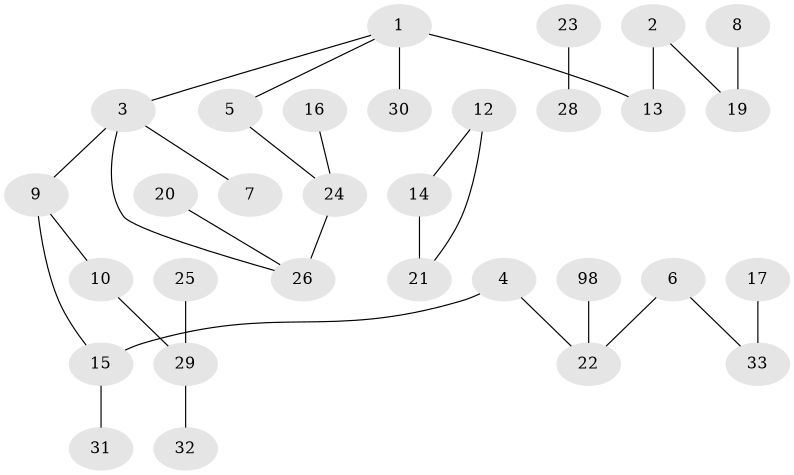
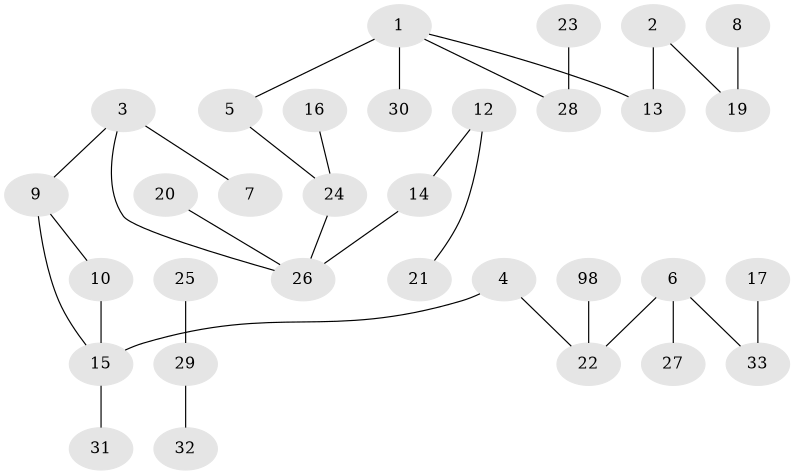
edge "1" -- "3": now "1" -- "28"
edge "14" -- "21": now "14" -- "26"
edge "10" -- "29": now "10" -- "15"
node "27": added
